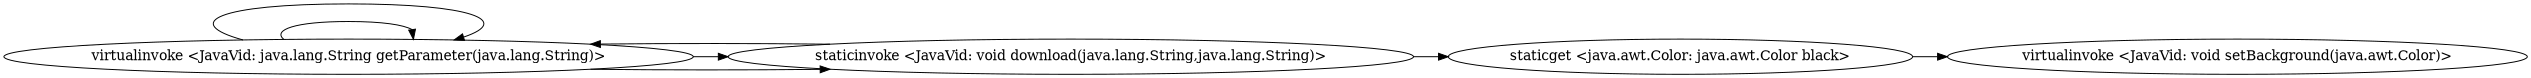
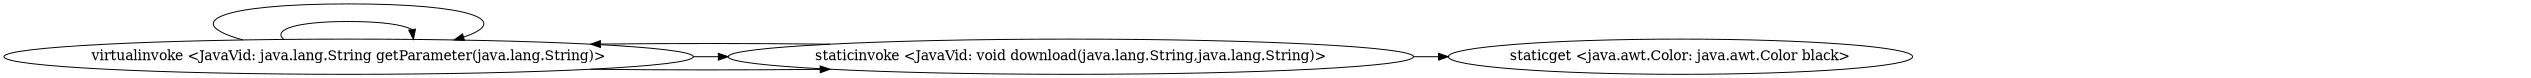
node "virtualinvoke <JavaVid: void setBackground(java.awt.Color)>": removed
